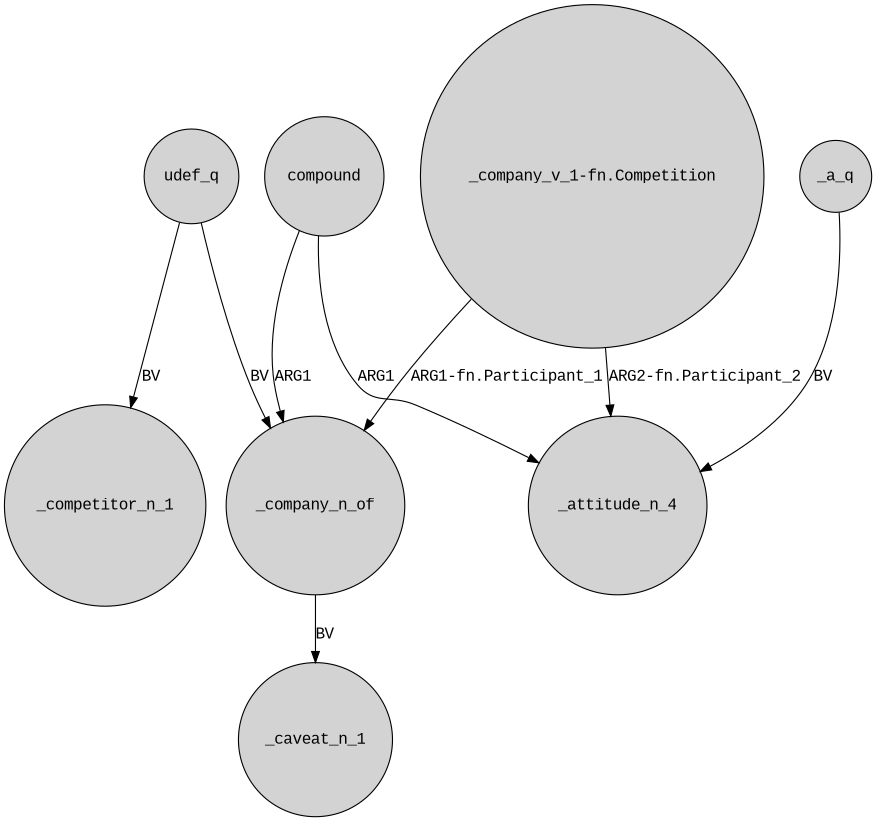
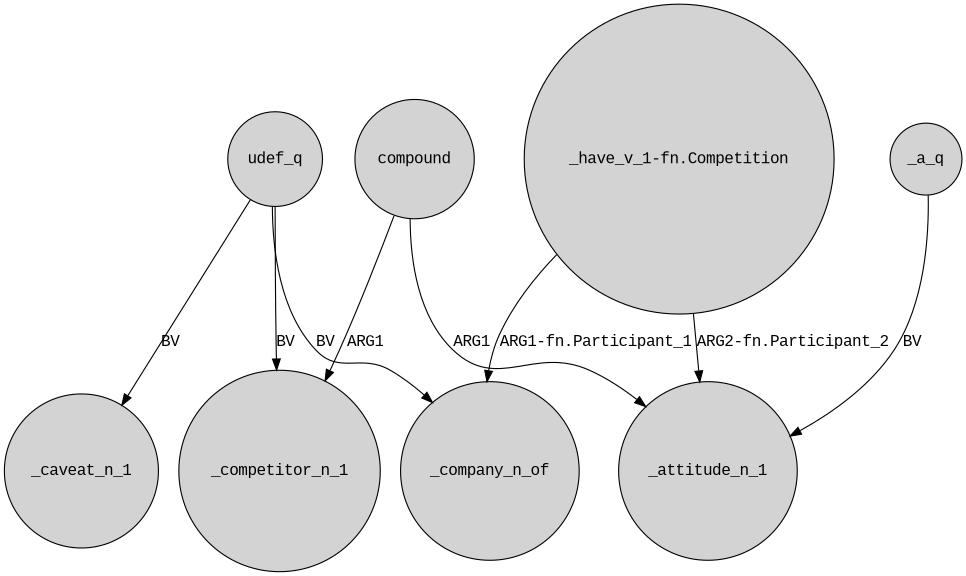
node "_company_v_1-fn.Competition": label "_company_v_1-fn.Competition" -> "_have_v_1-fn.Competition"
edge "compound" -> "_company_n_of": now "compound" -> "_competitor_n_1"
node "_attitude_n_4": label "_attitude_n_4" -> "_attitude_n_1"
edge "_company_n_of" -> "_caveat_n_1": now "udef_q" -> "_caveat_n_1"
